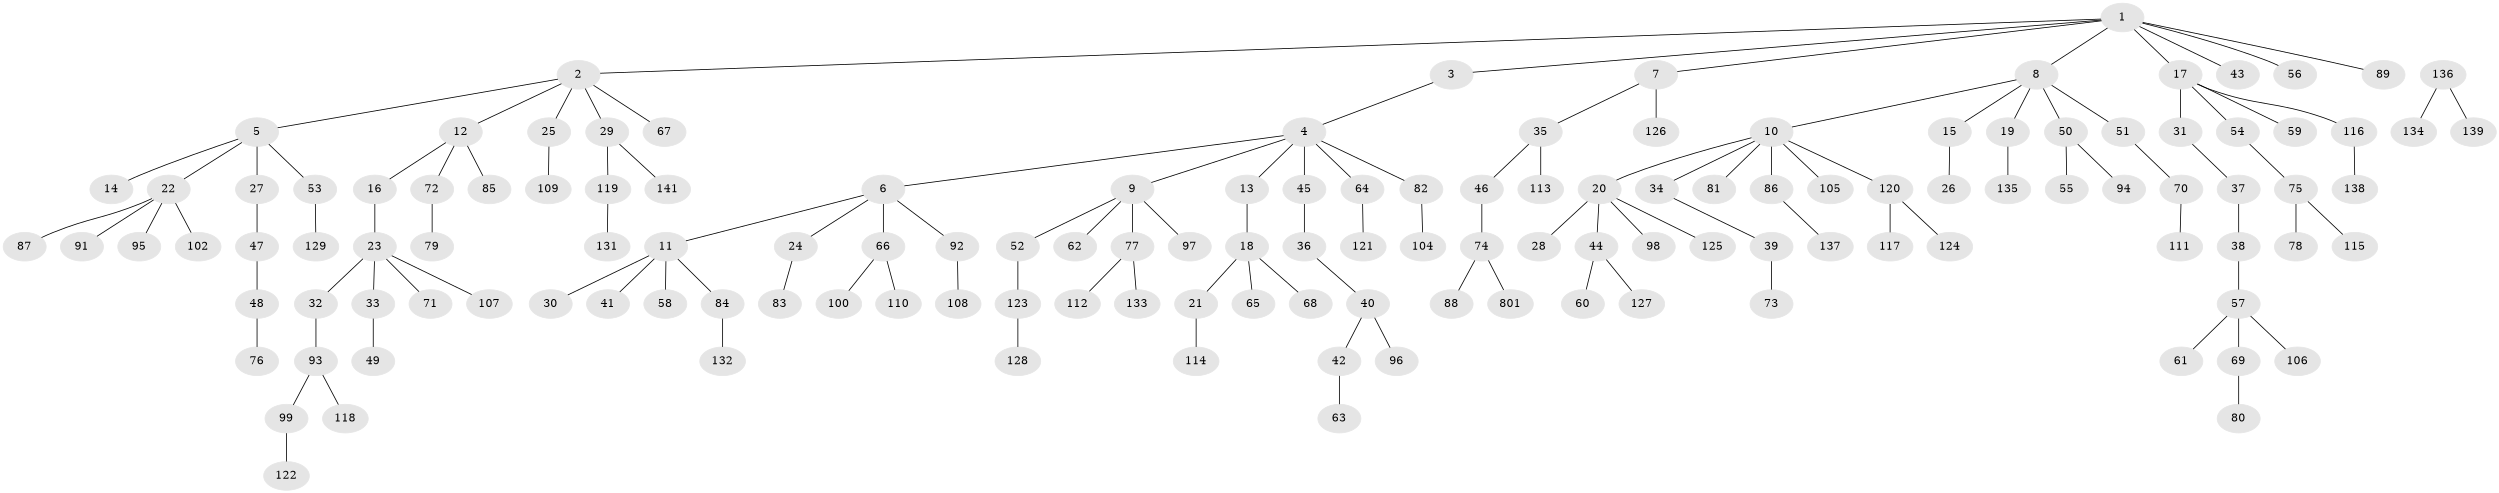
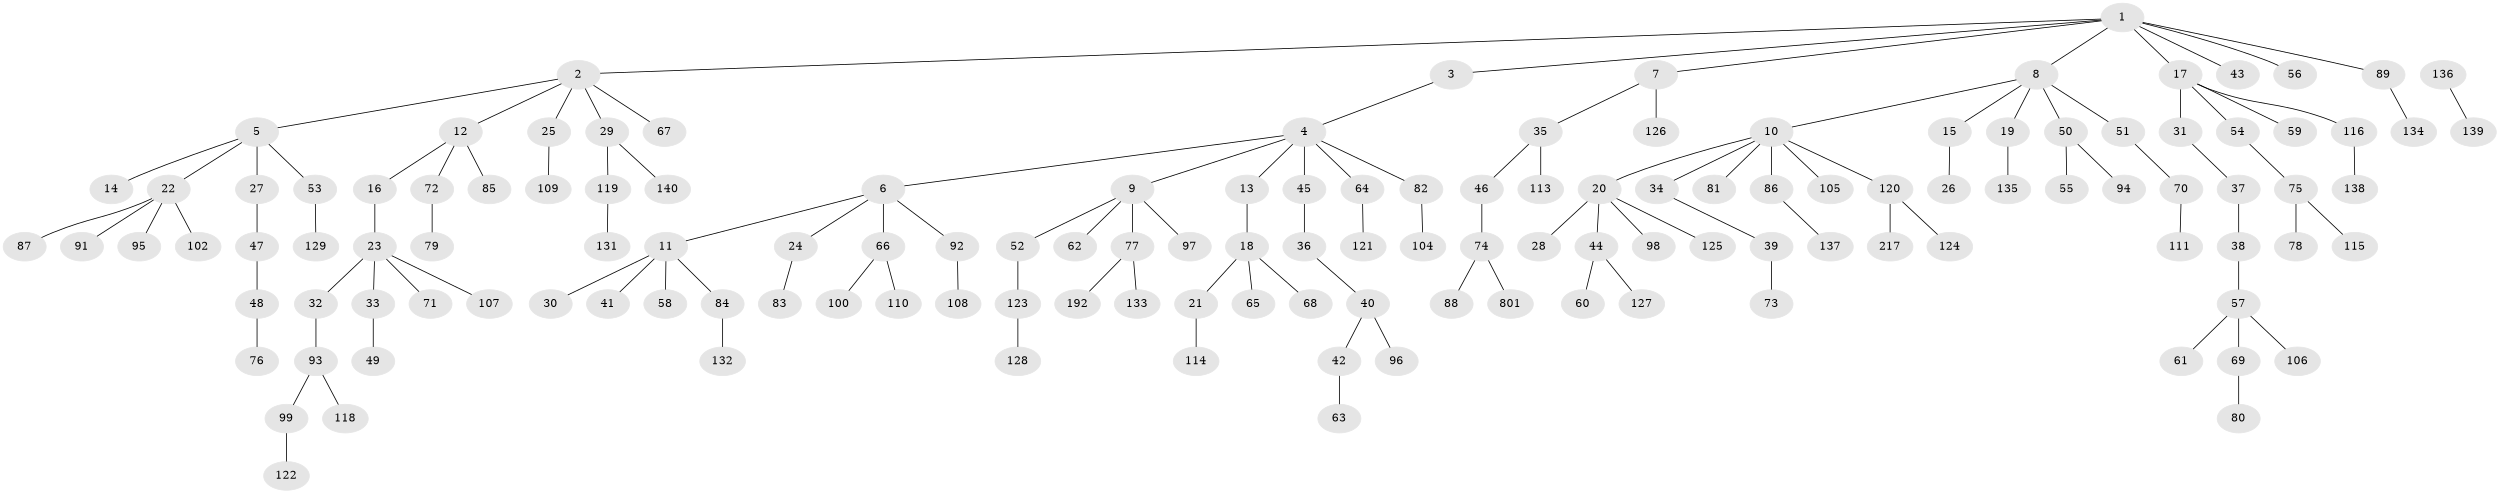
edge "136" -- "134": now "89" -- "134"
node "141": label "141" -> "140"
node "117": label "117" -> "217"
node "112": label "112" -> "192"
